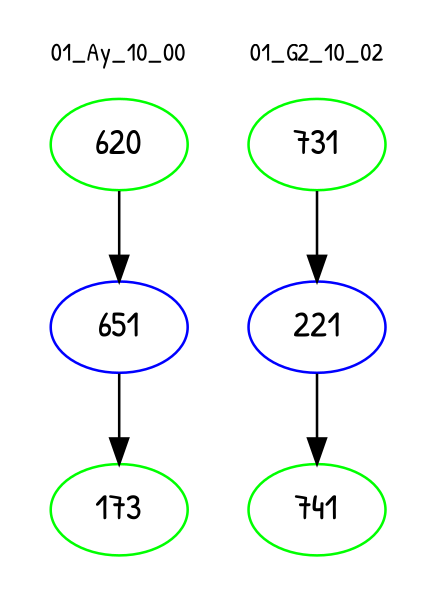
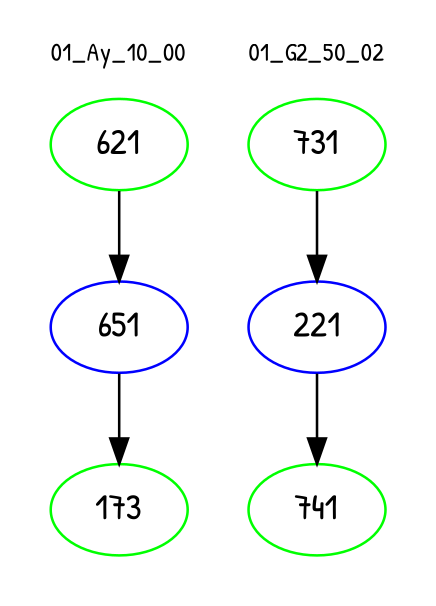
cluster "01_G2_10_02": label "01_G2_10_02" -> "01_G2_50_02"
node "620": label "620" -> "621"
